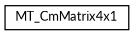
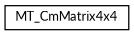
node "MT_CmMatrix4x1": label "MT_CmMatrix4x1" -> "MT_CmMatrix4x4"
